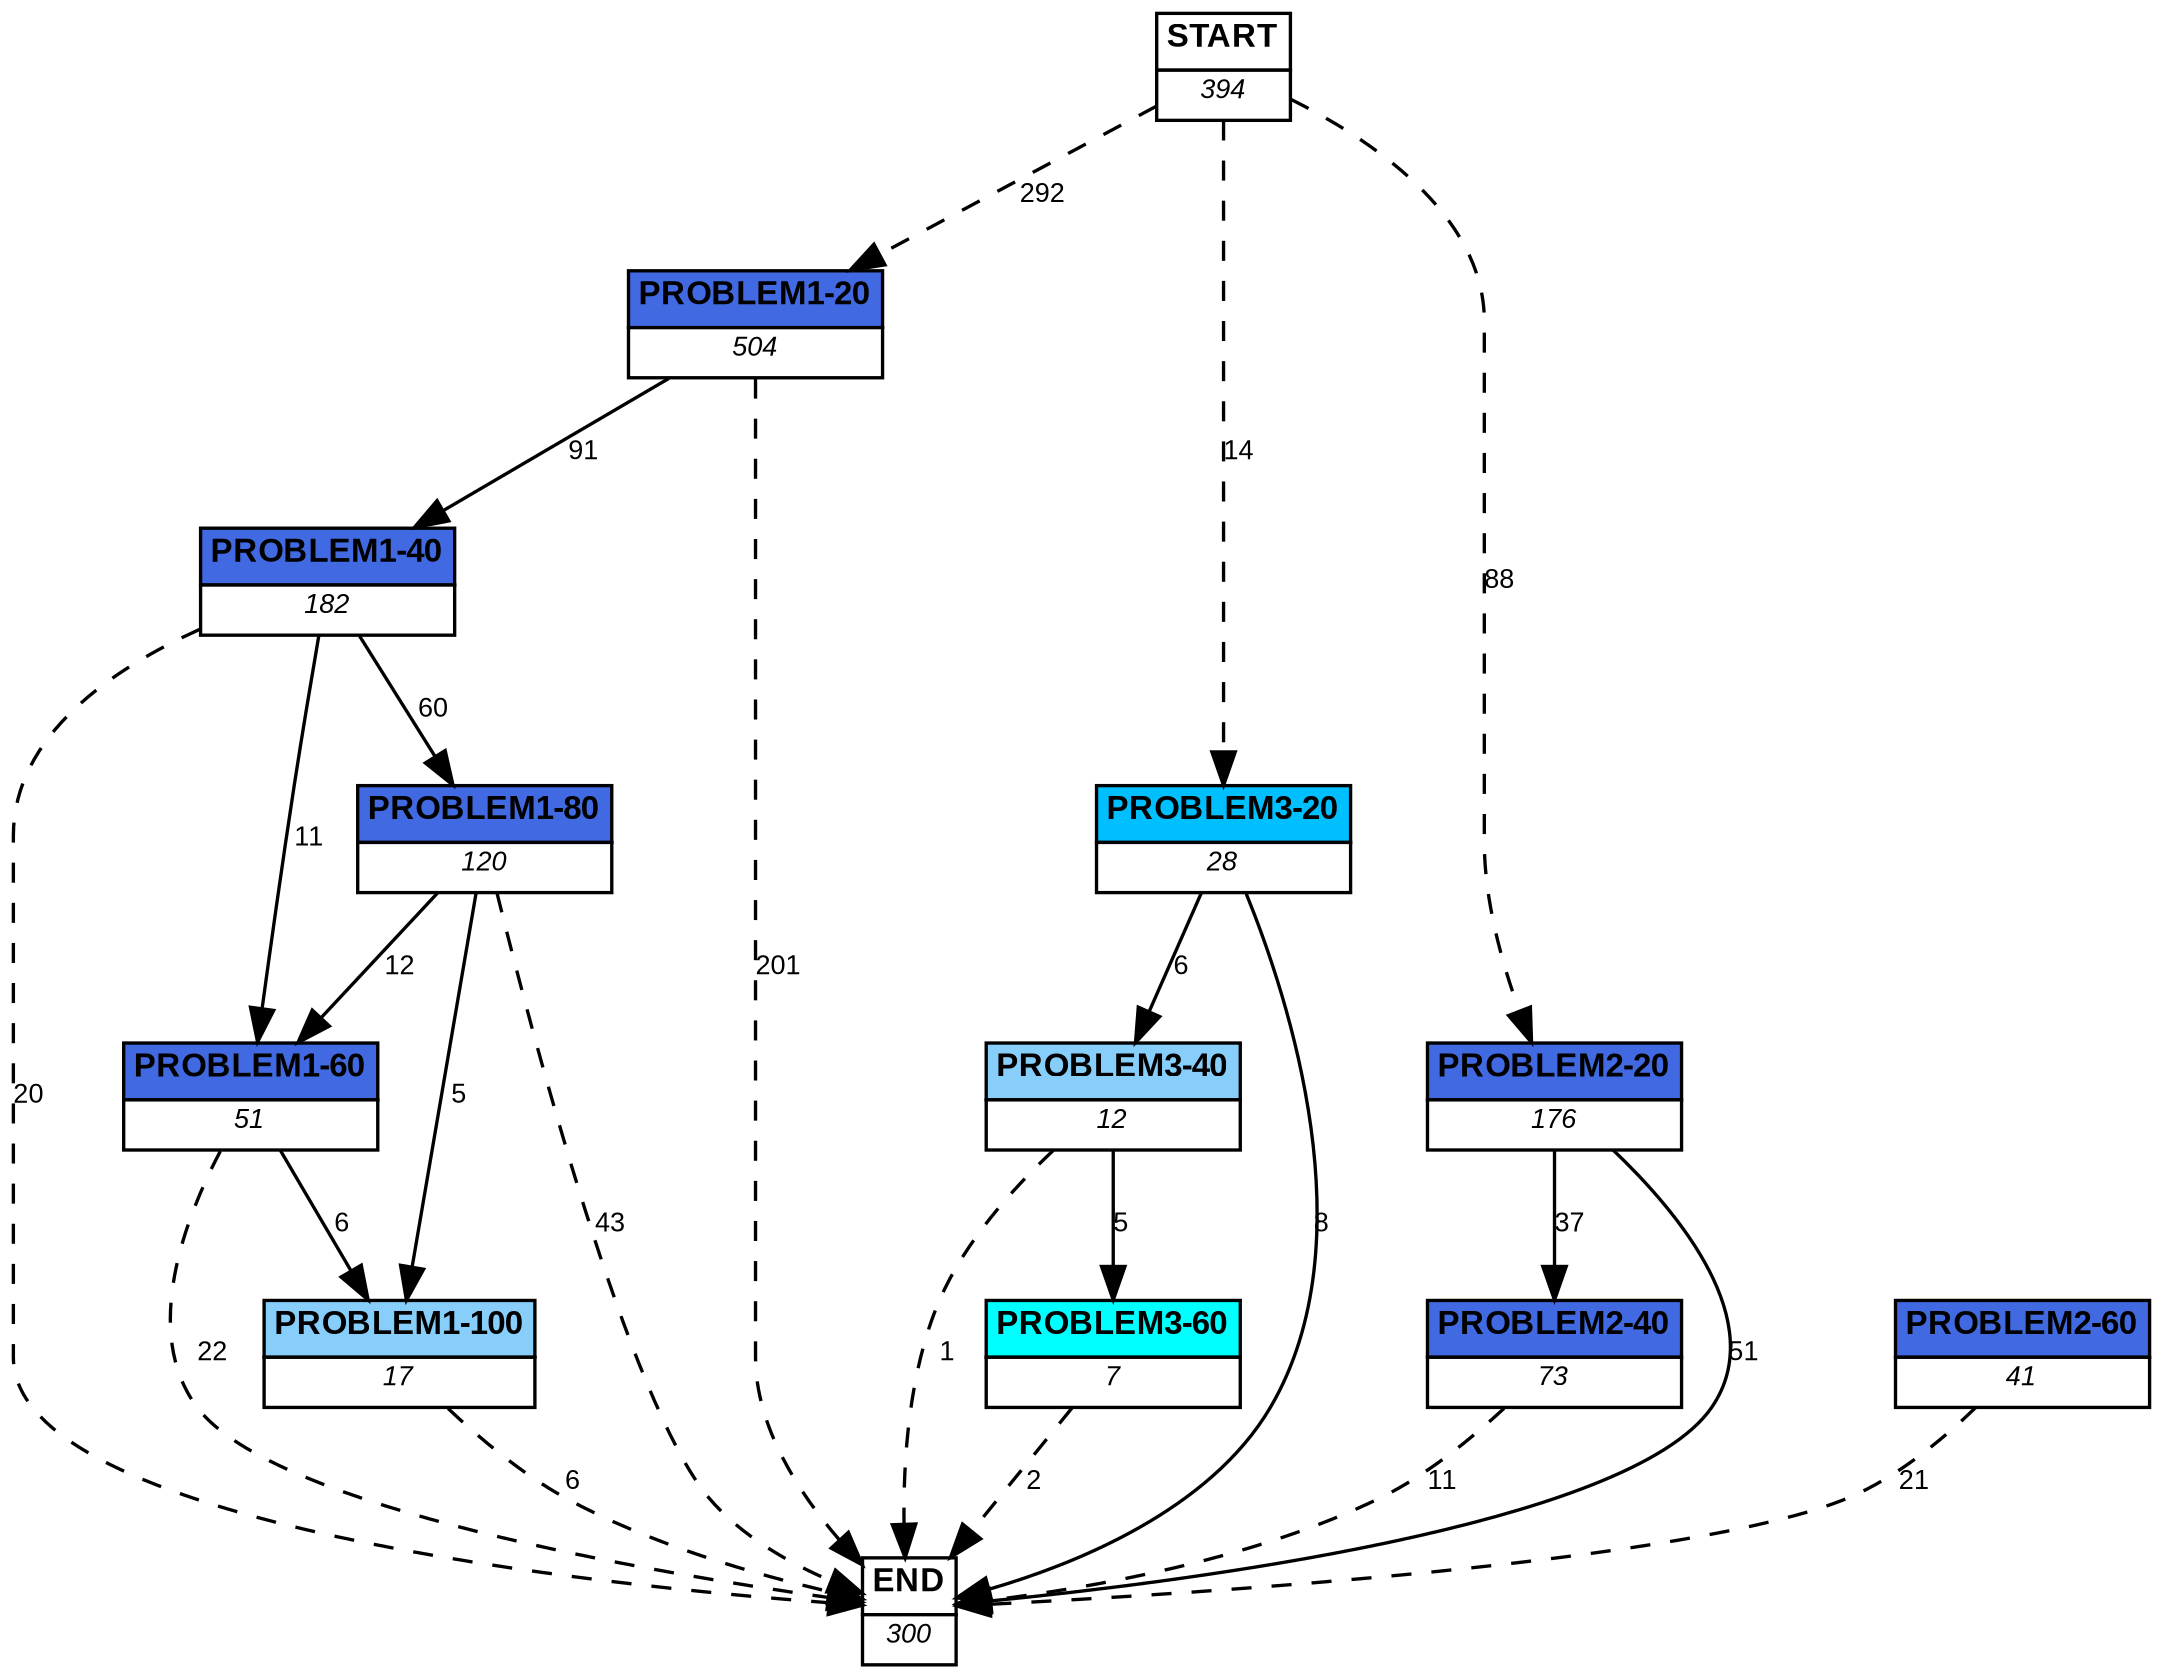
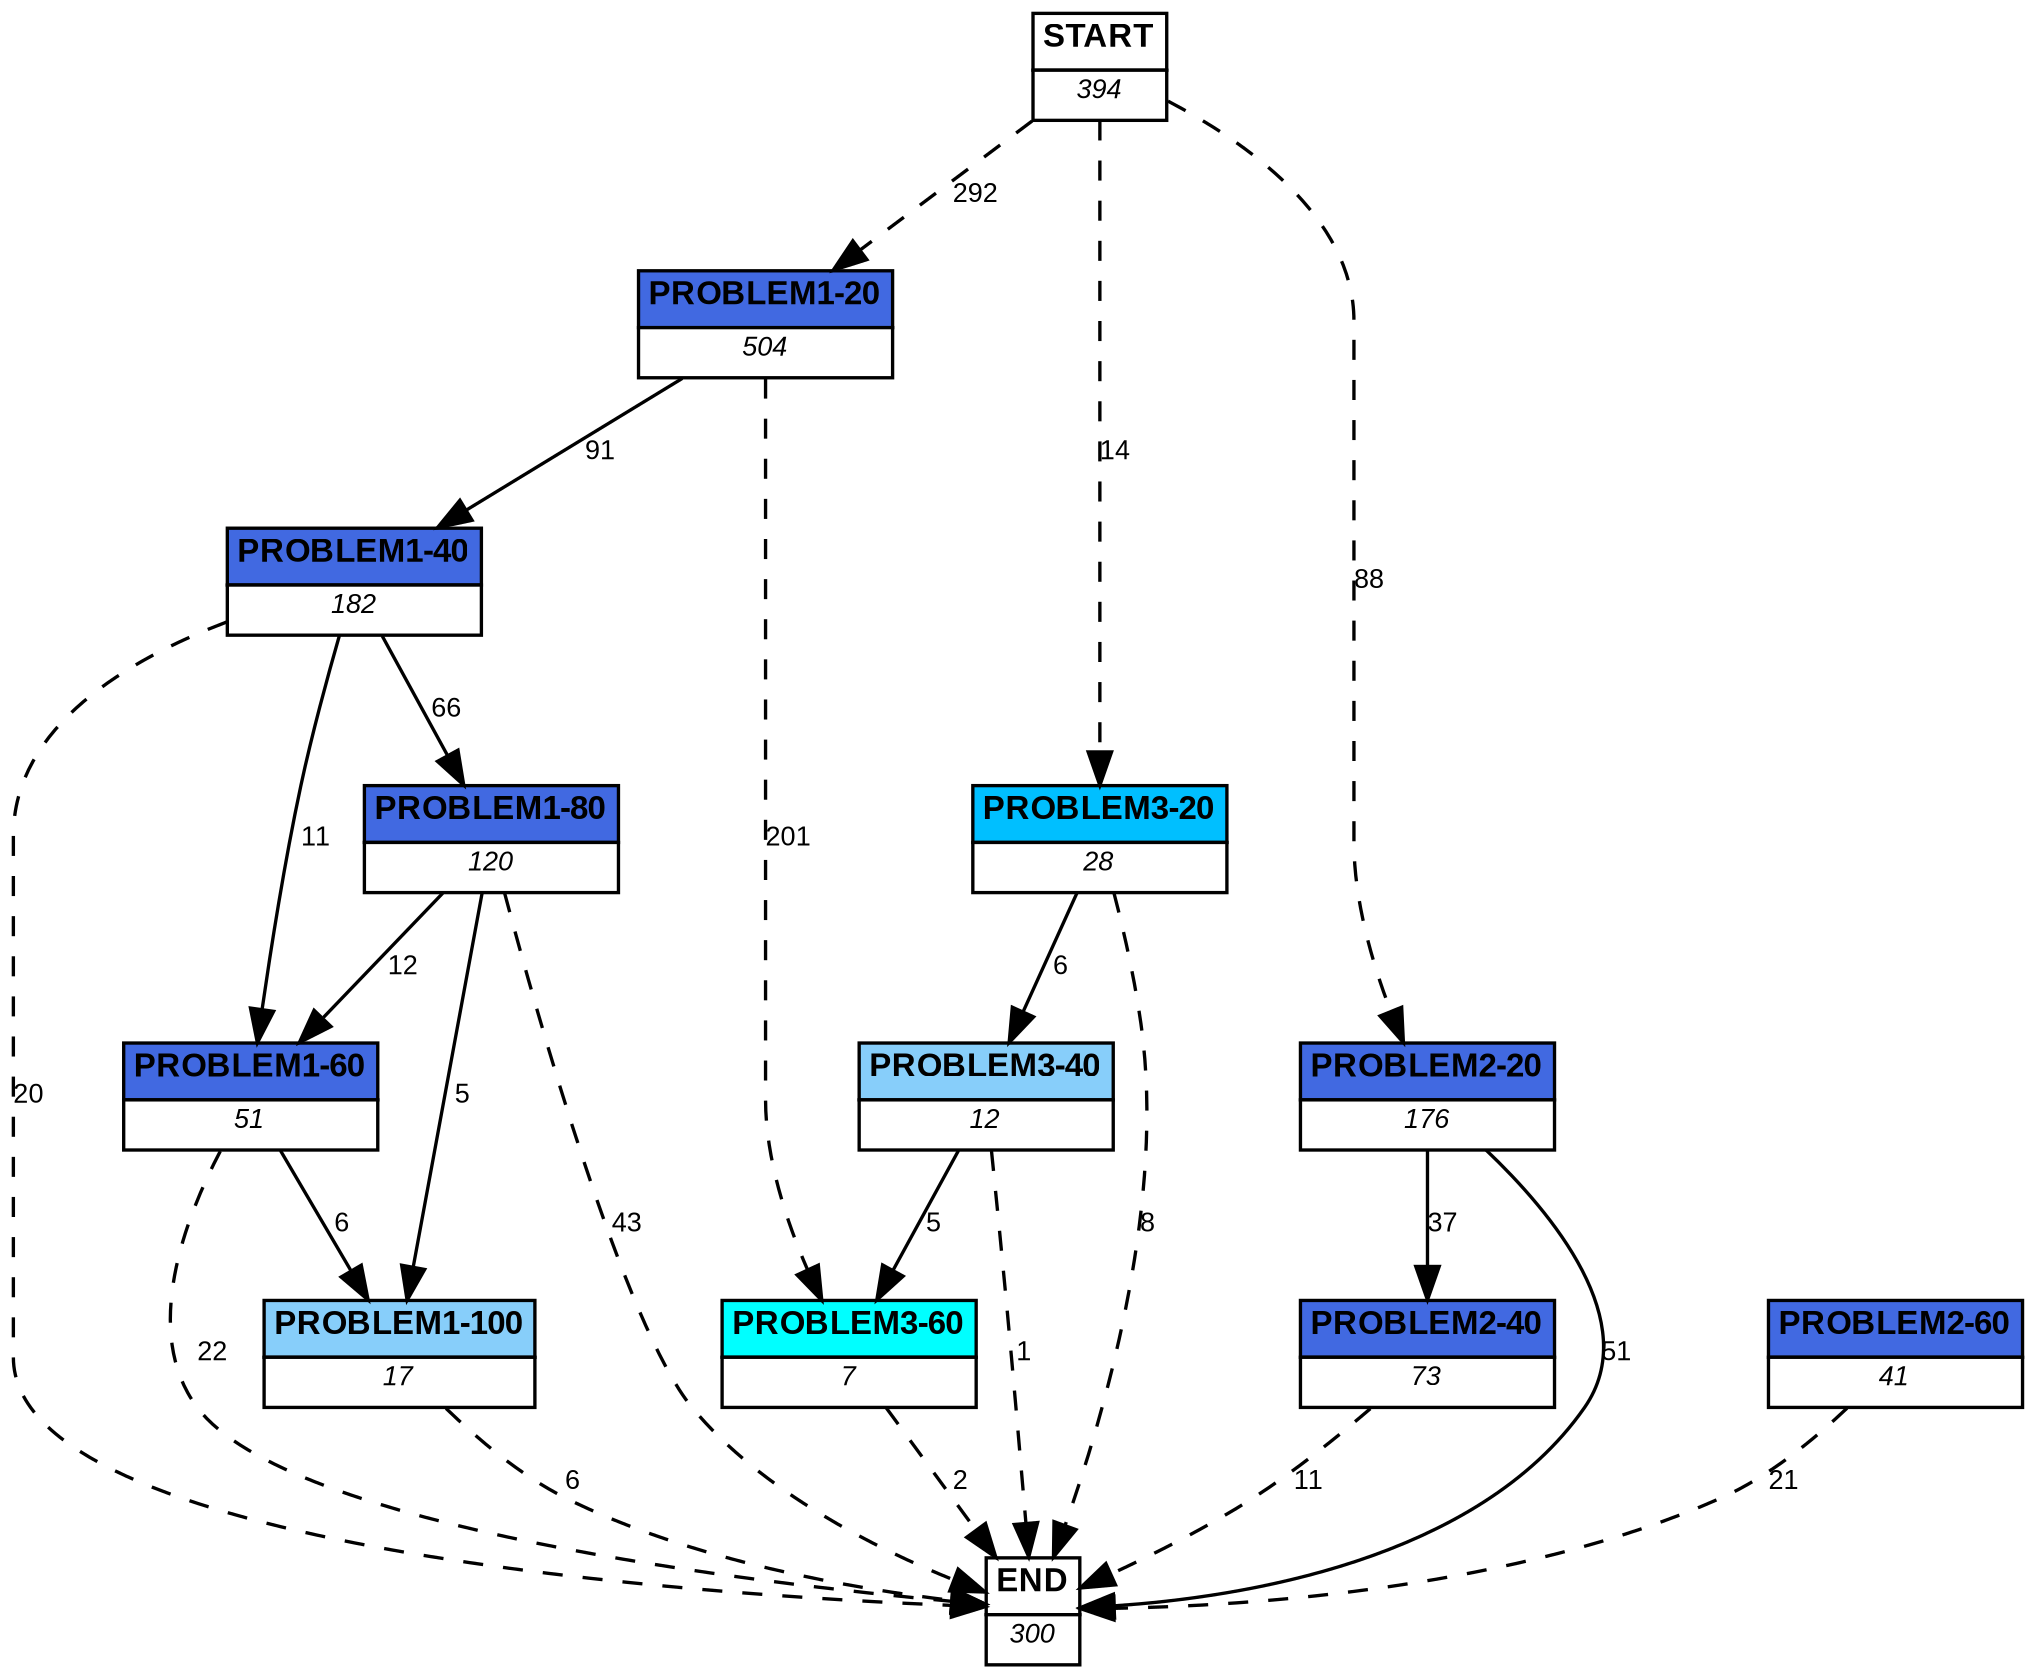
edge "PROBLEM1-40" -> "PROBLEM1-80": label "60" -> "66"
edge "PROBLEM1-20" -> "END": now "PROBLEM1-20" -> "PROBLEM3-60"
edge "PROBLEM3-20" -> "END": style solid -> dashed
